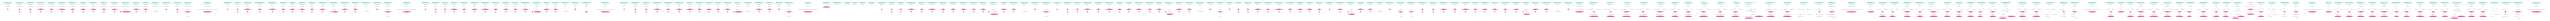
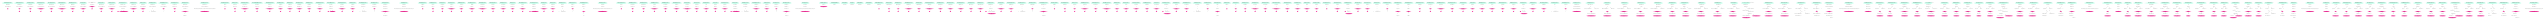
node "public void charcrFactionPick() throws Throwable  <2...8>": removed
node "public void stomatalgiaPutback() throws Throwable  <2...13>": shape ellipse -> diamond
node "public void readByte() throws Throwable  <2...13>": added
